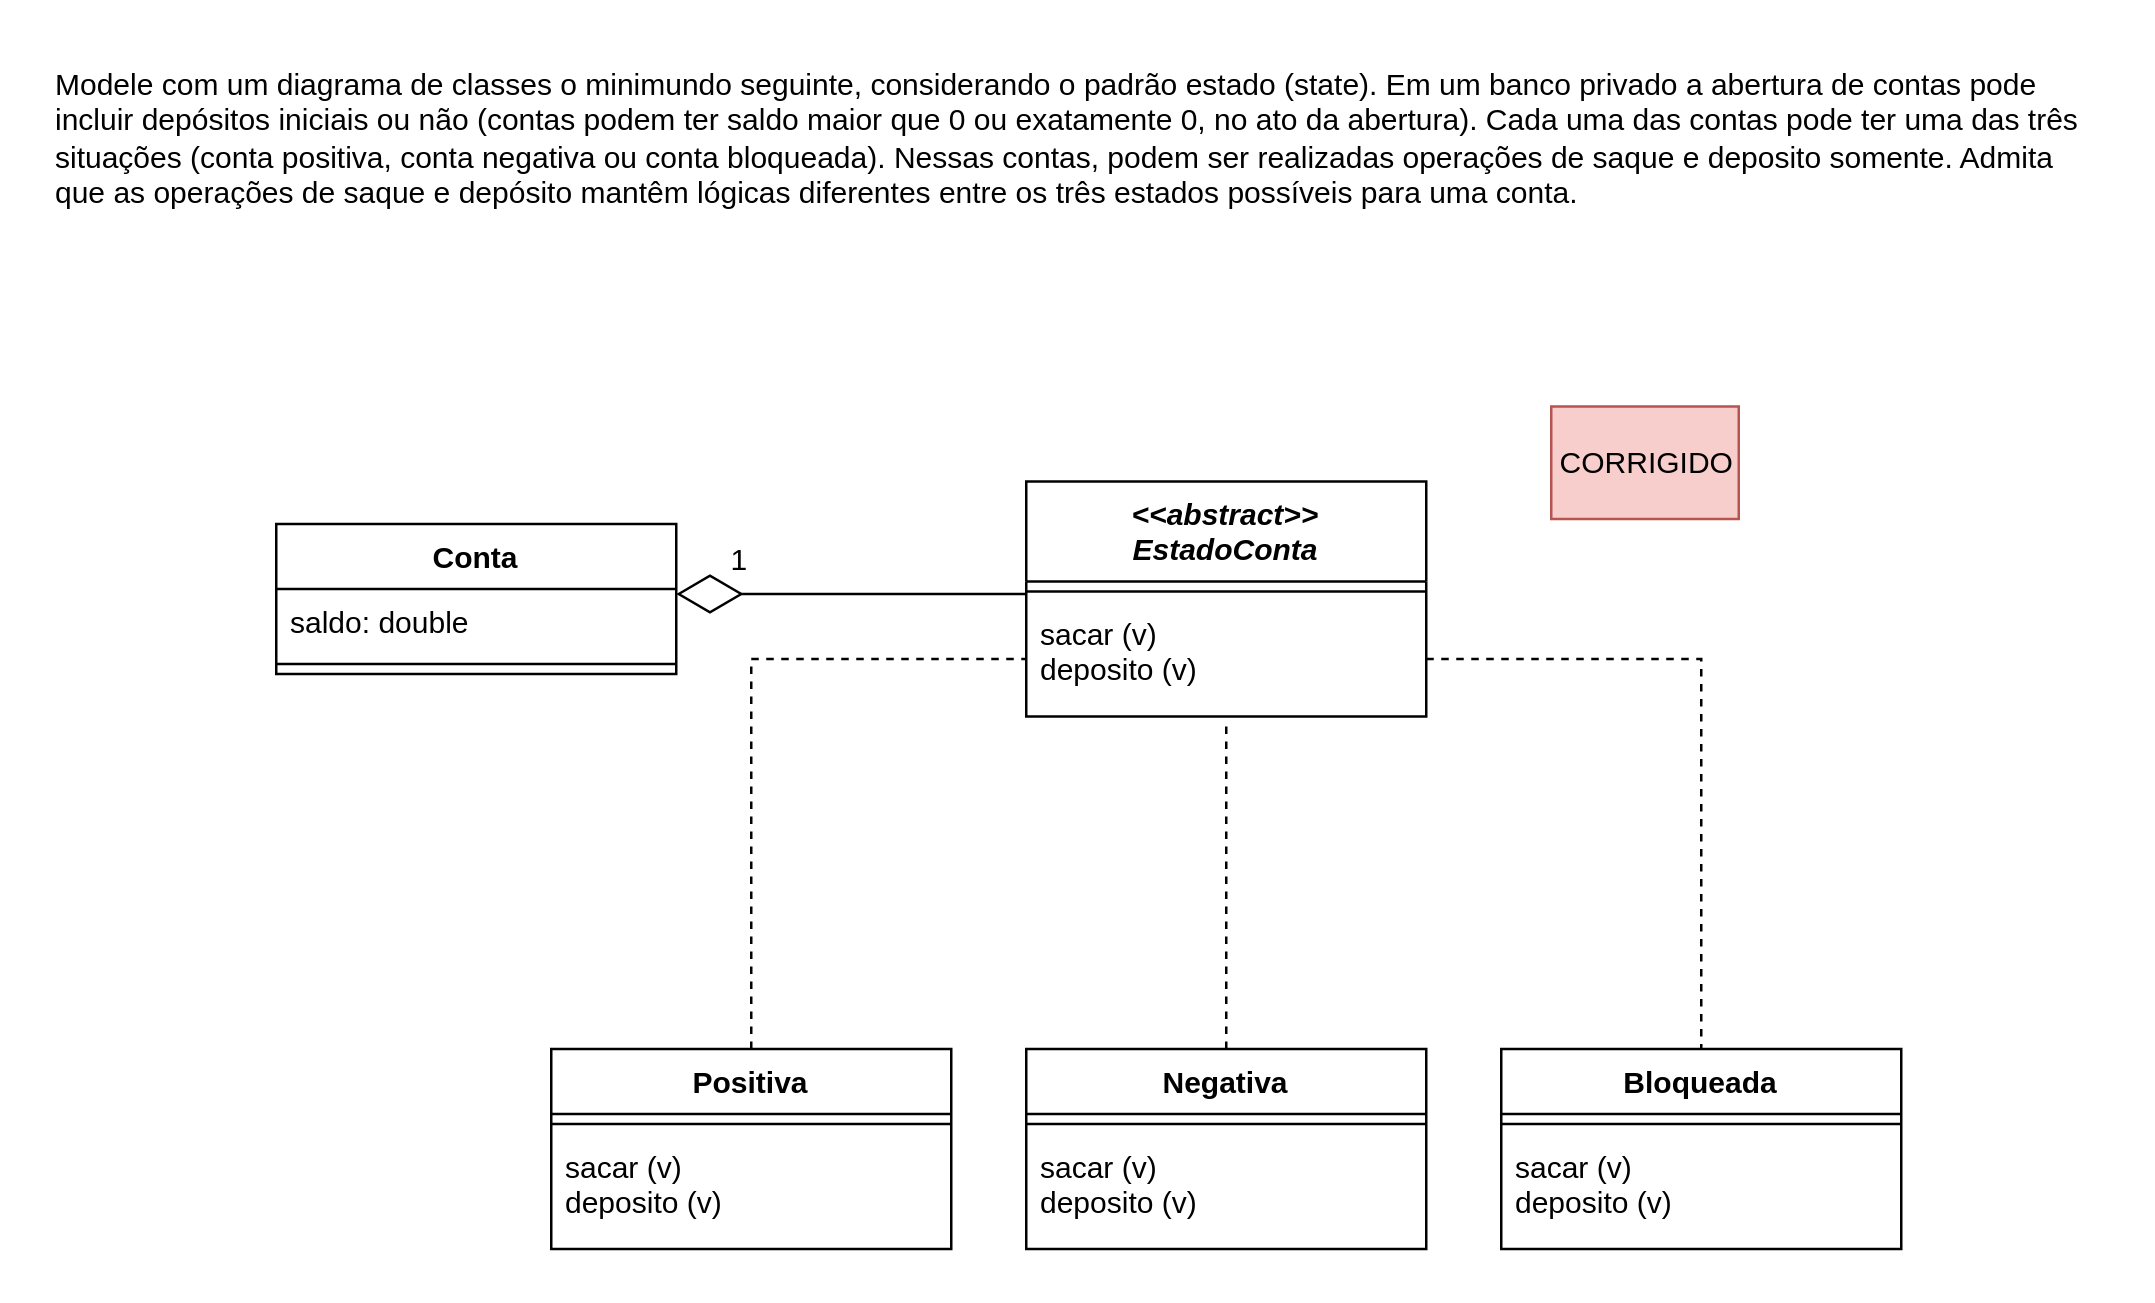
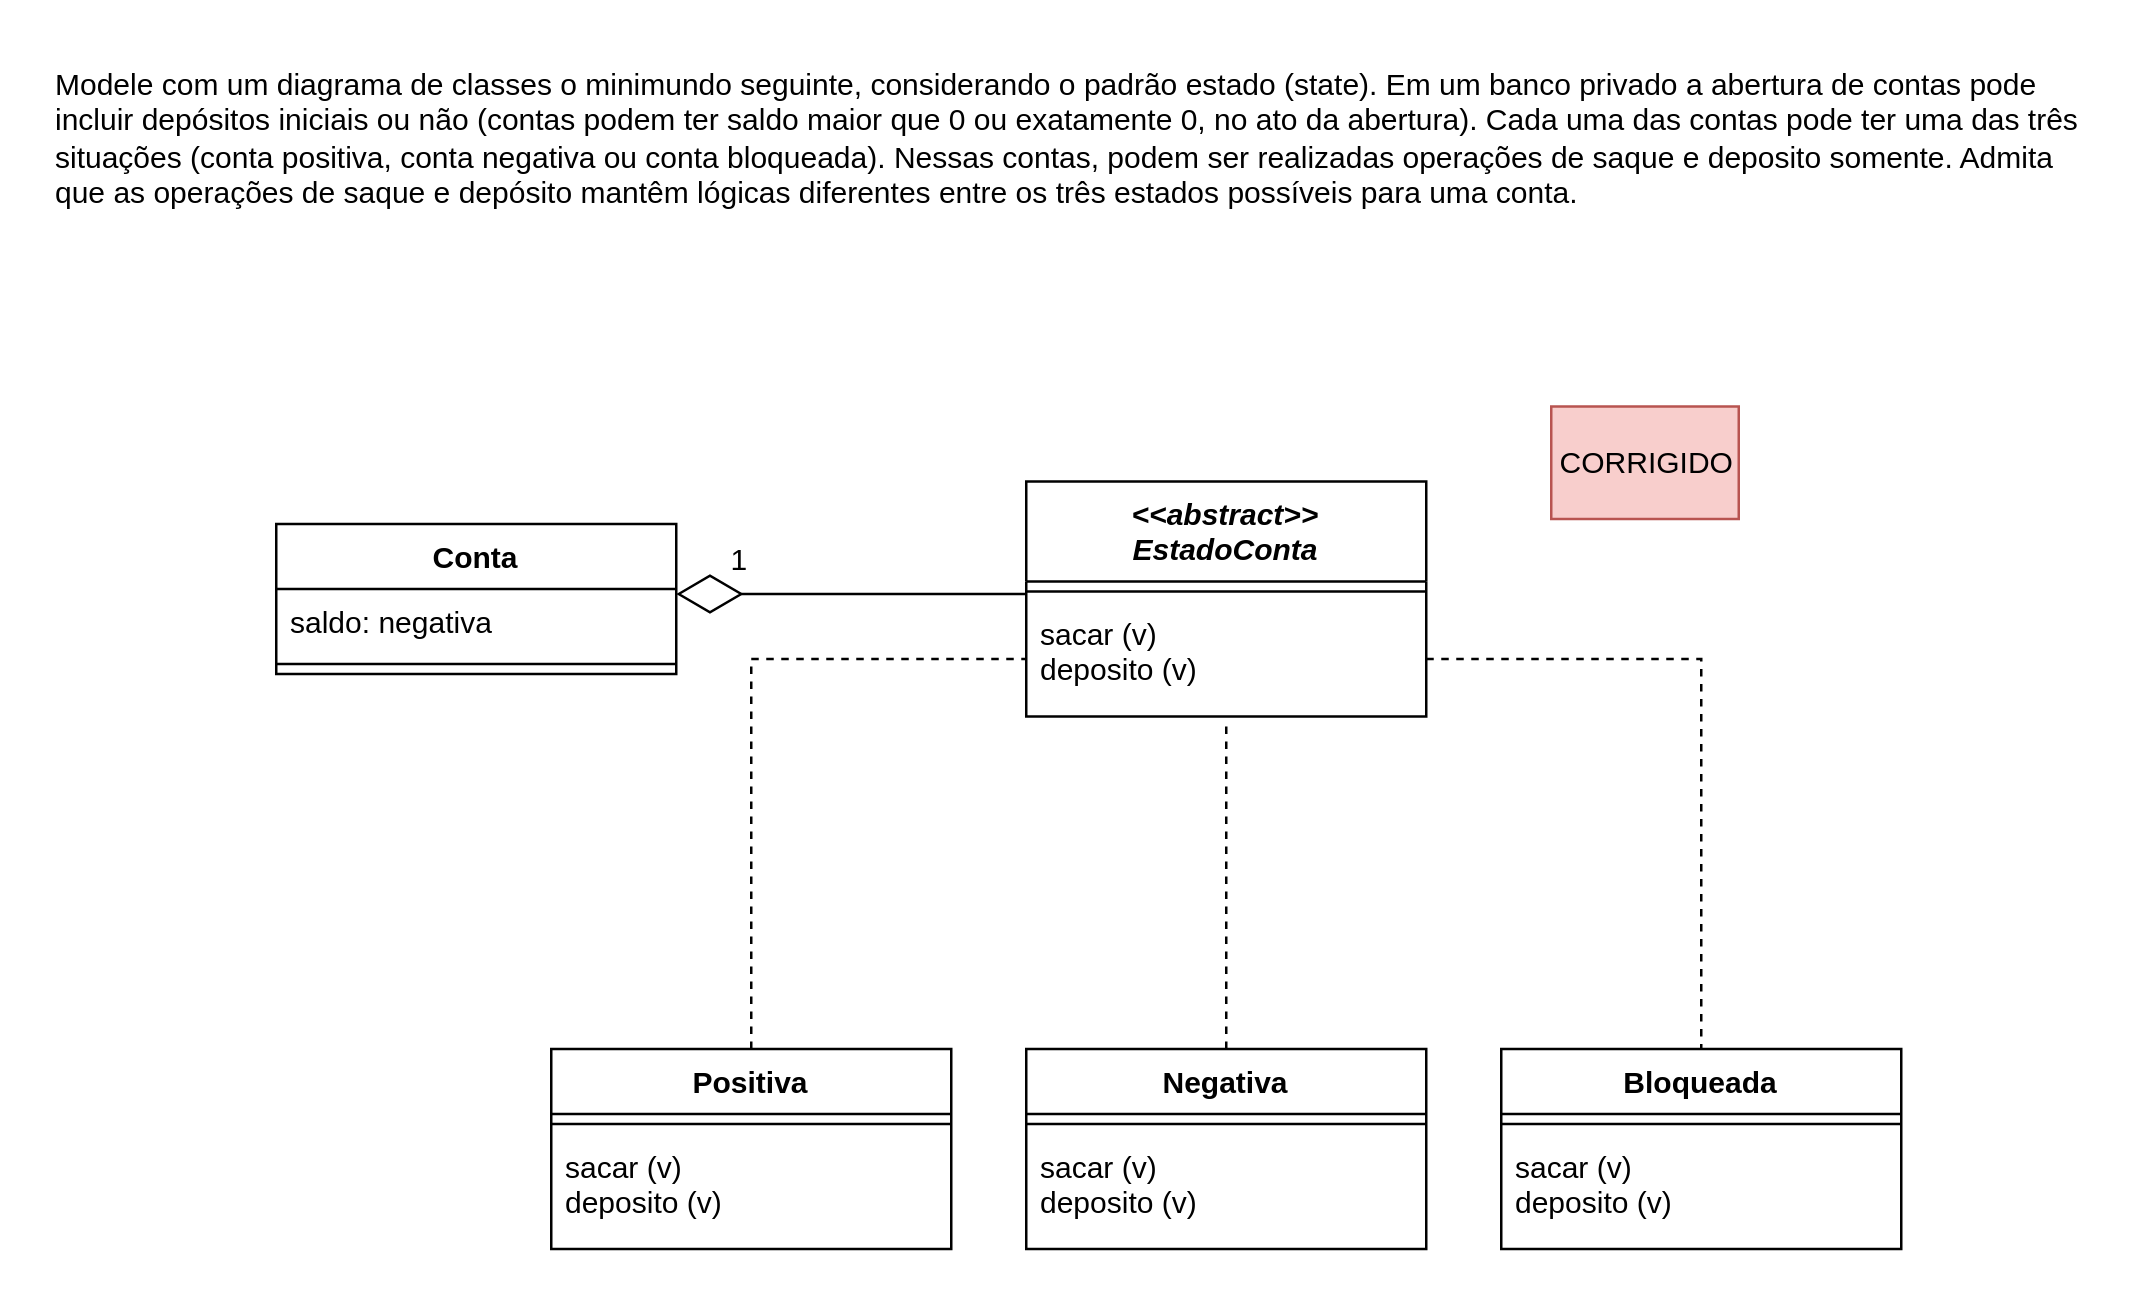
node "saldo: double": label "saldo: double" -> "saldo: negativa"
